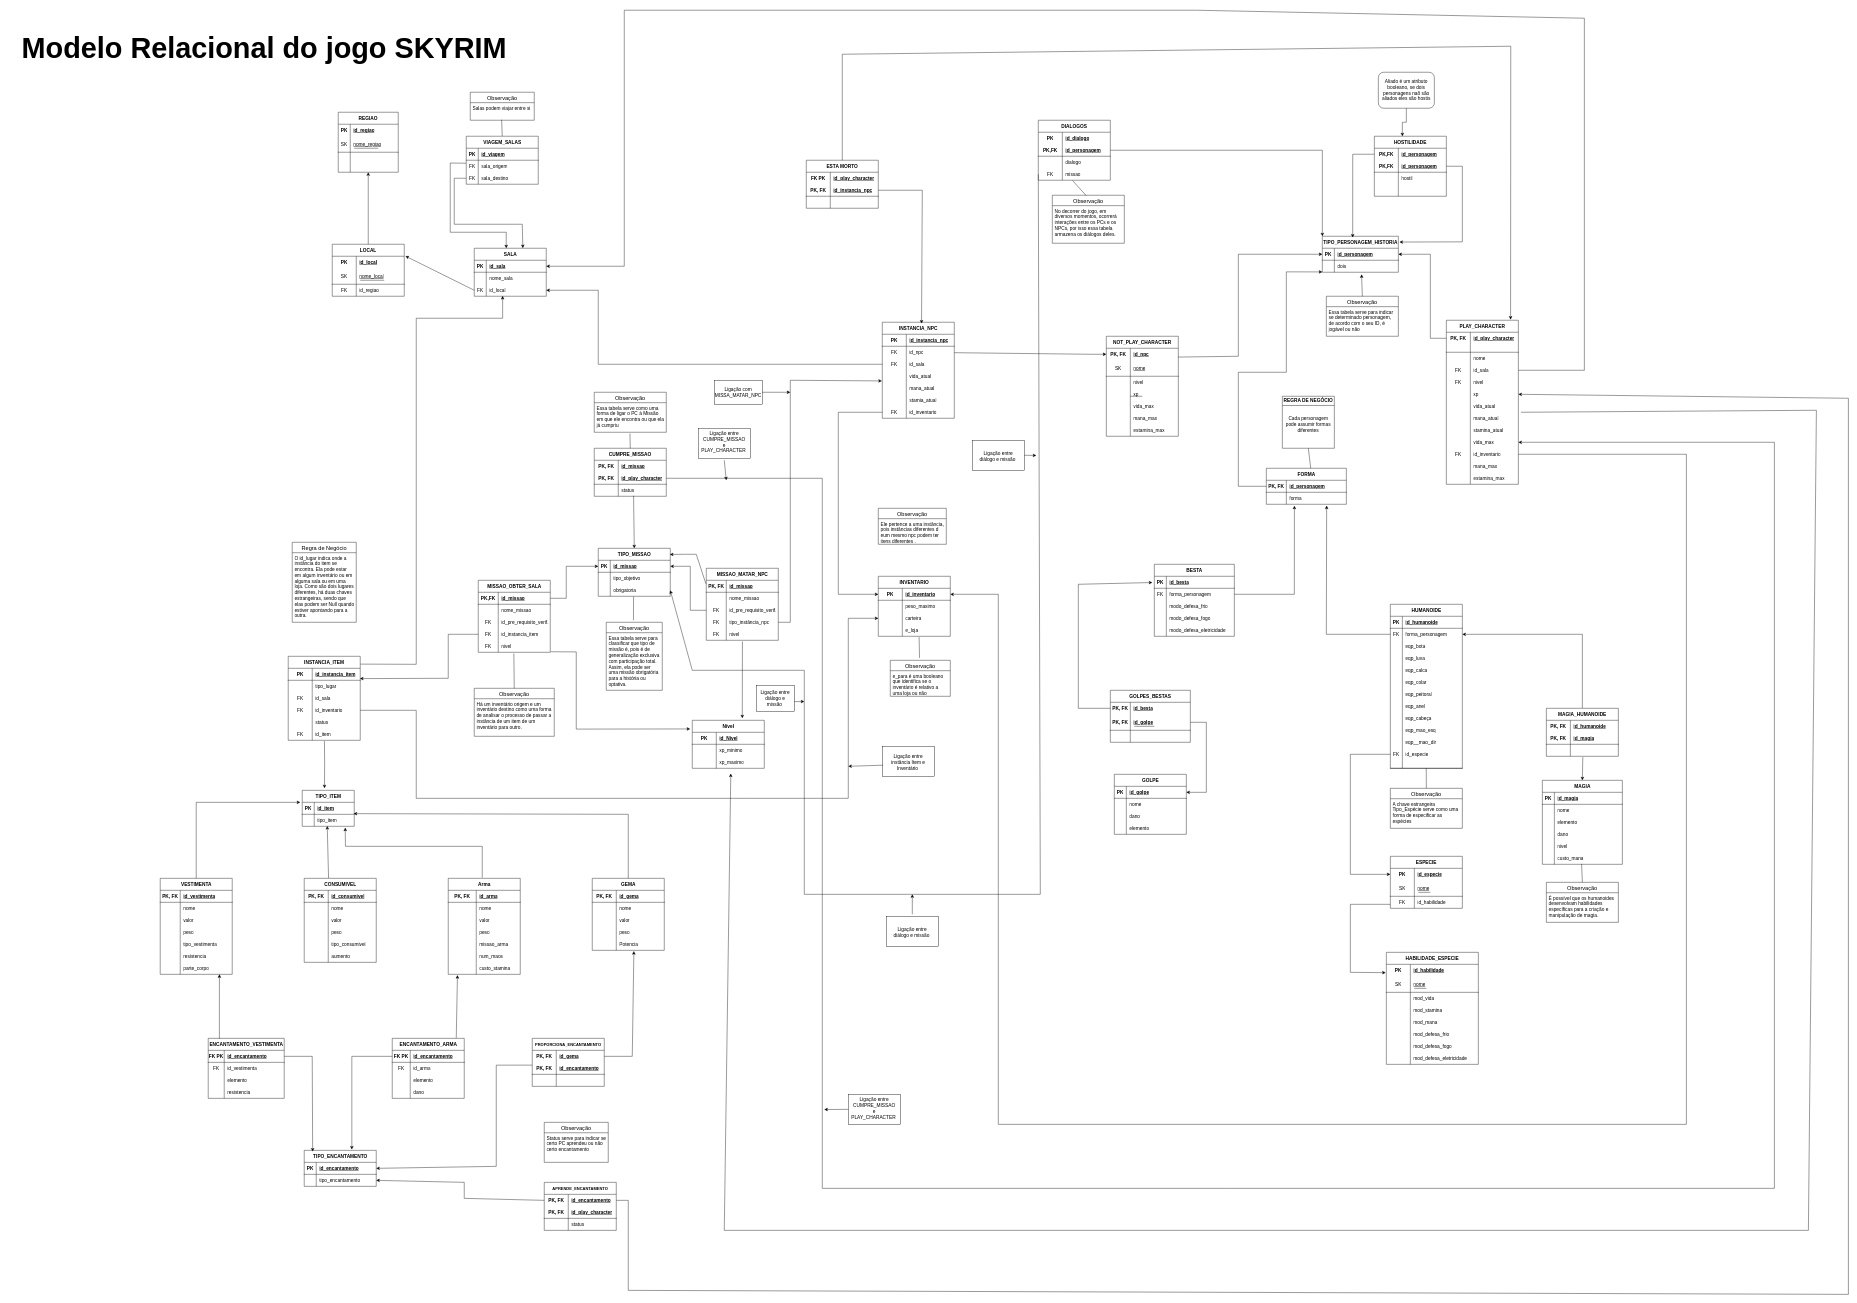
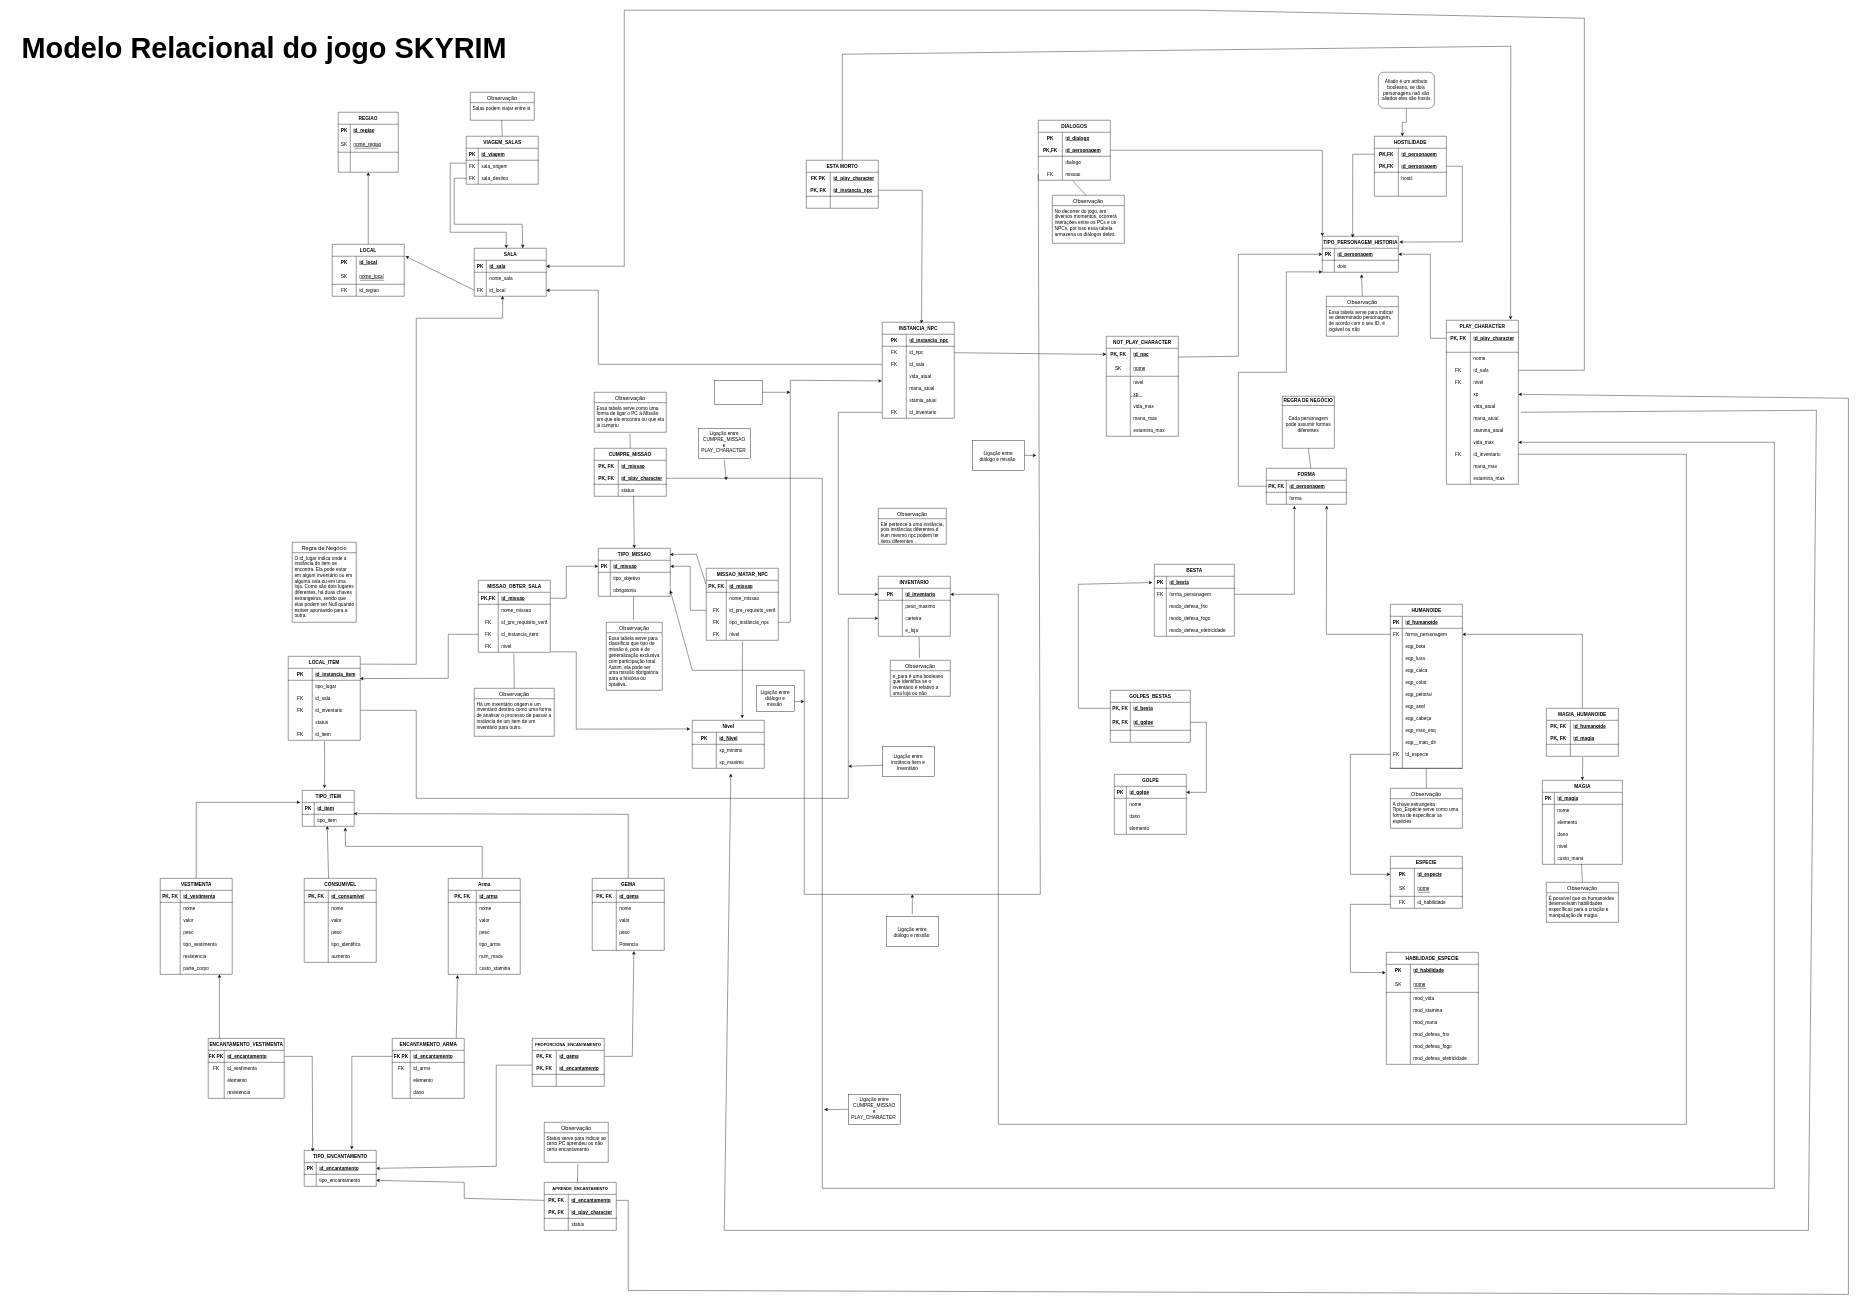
node "Ligação com MISSA_MATAR_NPC": removed
node "INSTANCIA_ITEM": label "INSTANCIA_ITEM" -> "LOCAL_ITEM"
node "tipo_consumivel": label "tipo_consumivel" -> "tipo_identifica"
node "missao_arma": label "missao_arma" -> "tipo_arma"
edge "Status serve para indicar se certo PC aprendeu ou não certo encantamento" -- "APRENDE_ENCANTAMENTO": added
